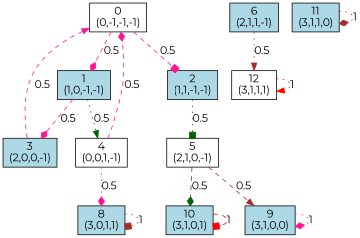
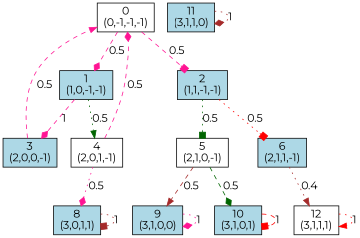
edge "6 (2,1,1,-1)" -> "12 (3,1,1,1)": label "0.5" -> "0.4"
edge "2 (1,1,-1,-1)" -> "6 (2,1,1,-1)": added, label "0.5"
edge "1 (1,0,-1,-1)" -> "3 (2,0,0,-1)": label "0.5" -> "1"
node "4 (0,0,1,-1)": label "4 (0,0,1,-1)" -> "4 (2,0,1,-1)"
